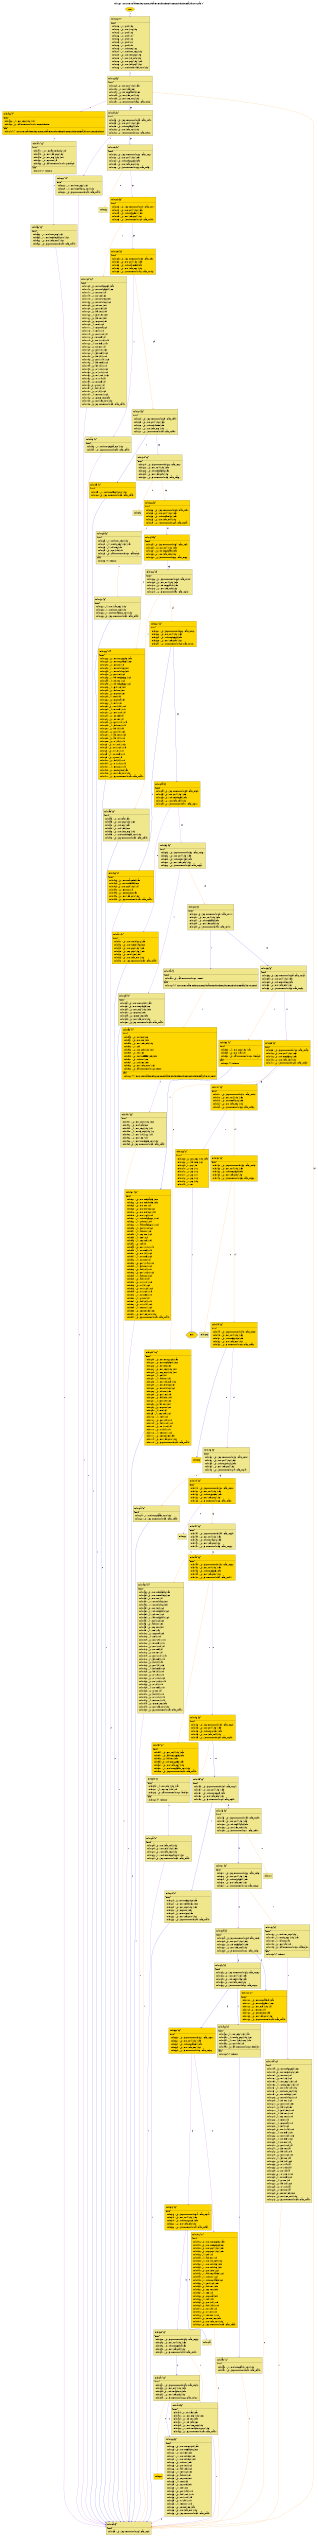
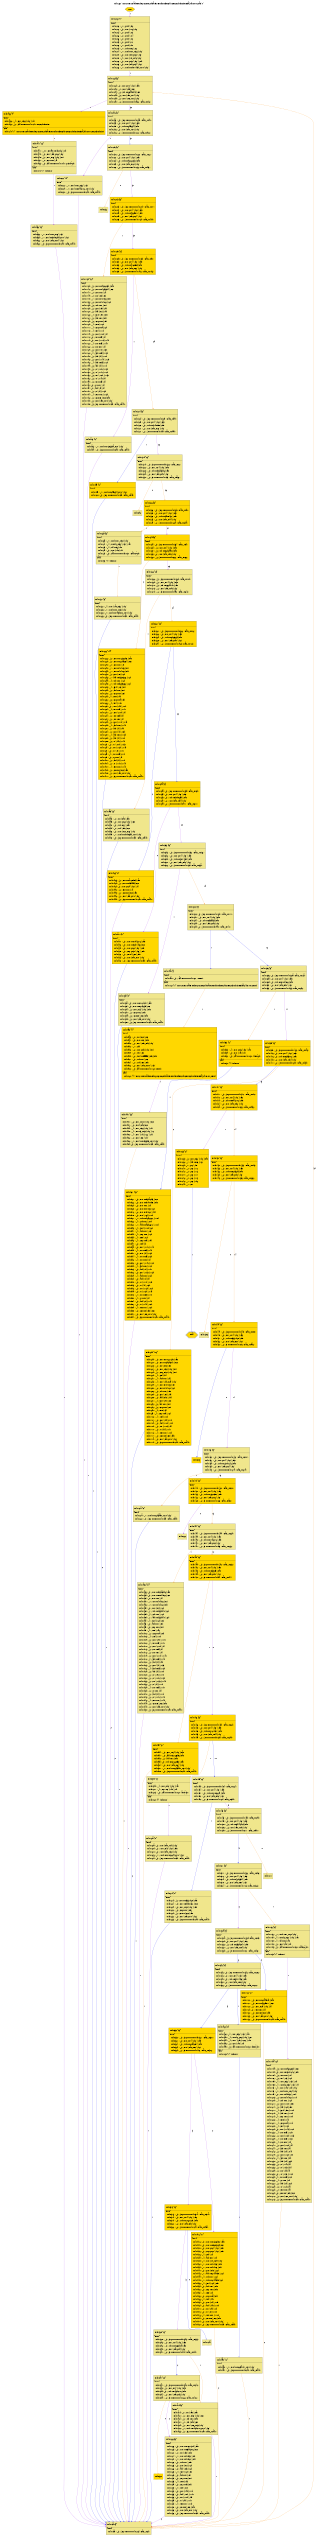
node "Exit": label "Exit" -> "Final"
